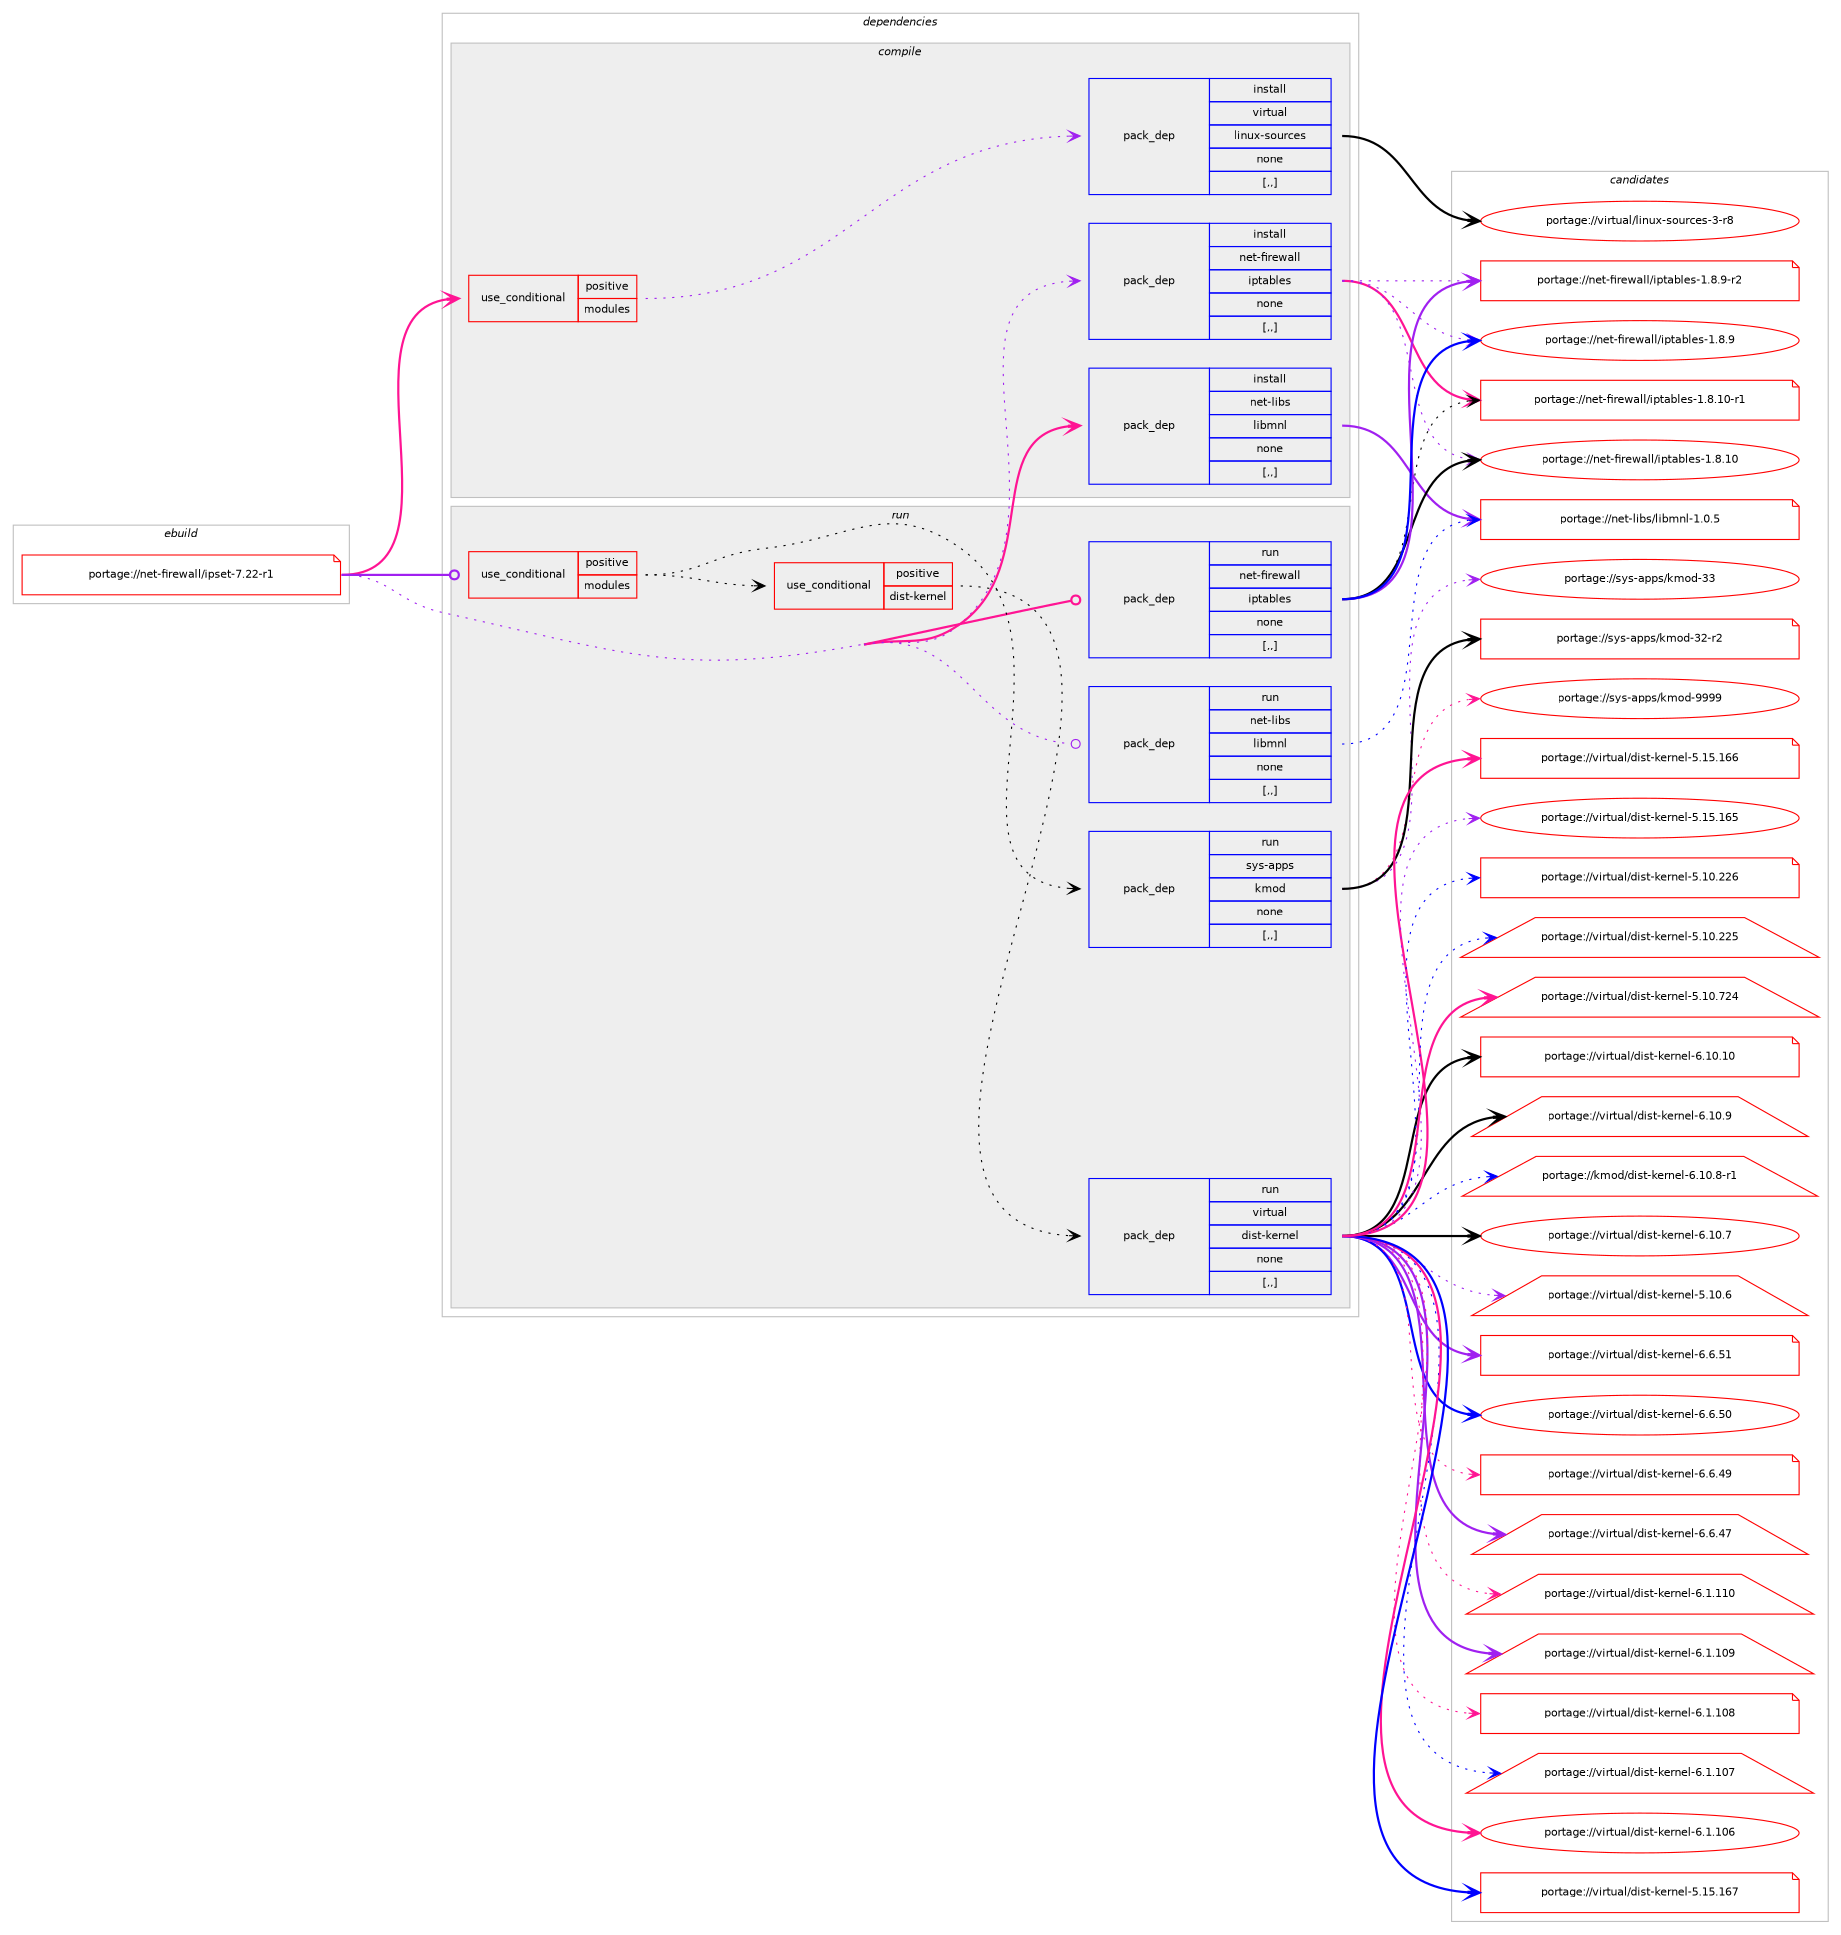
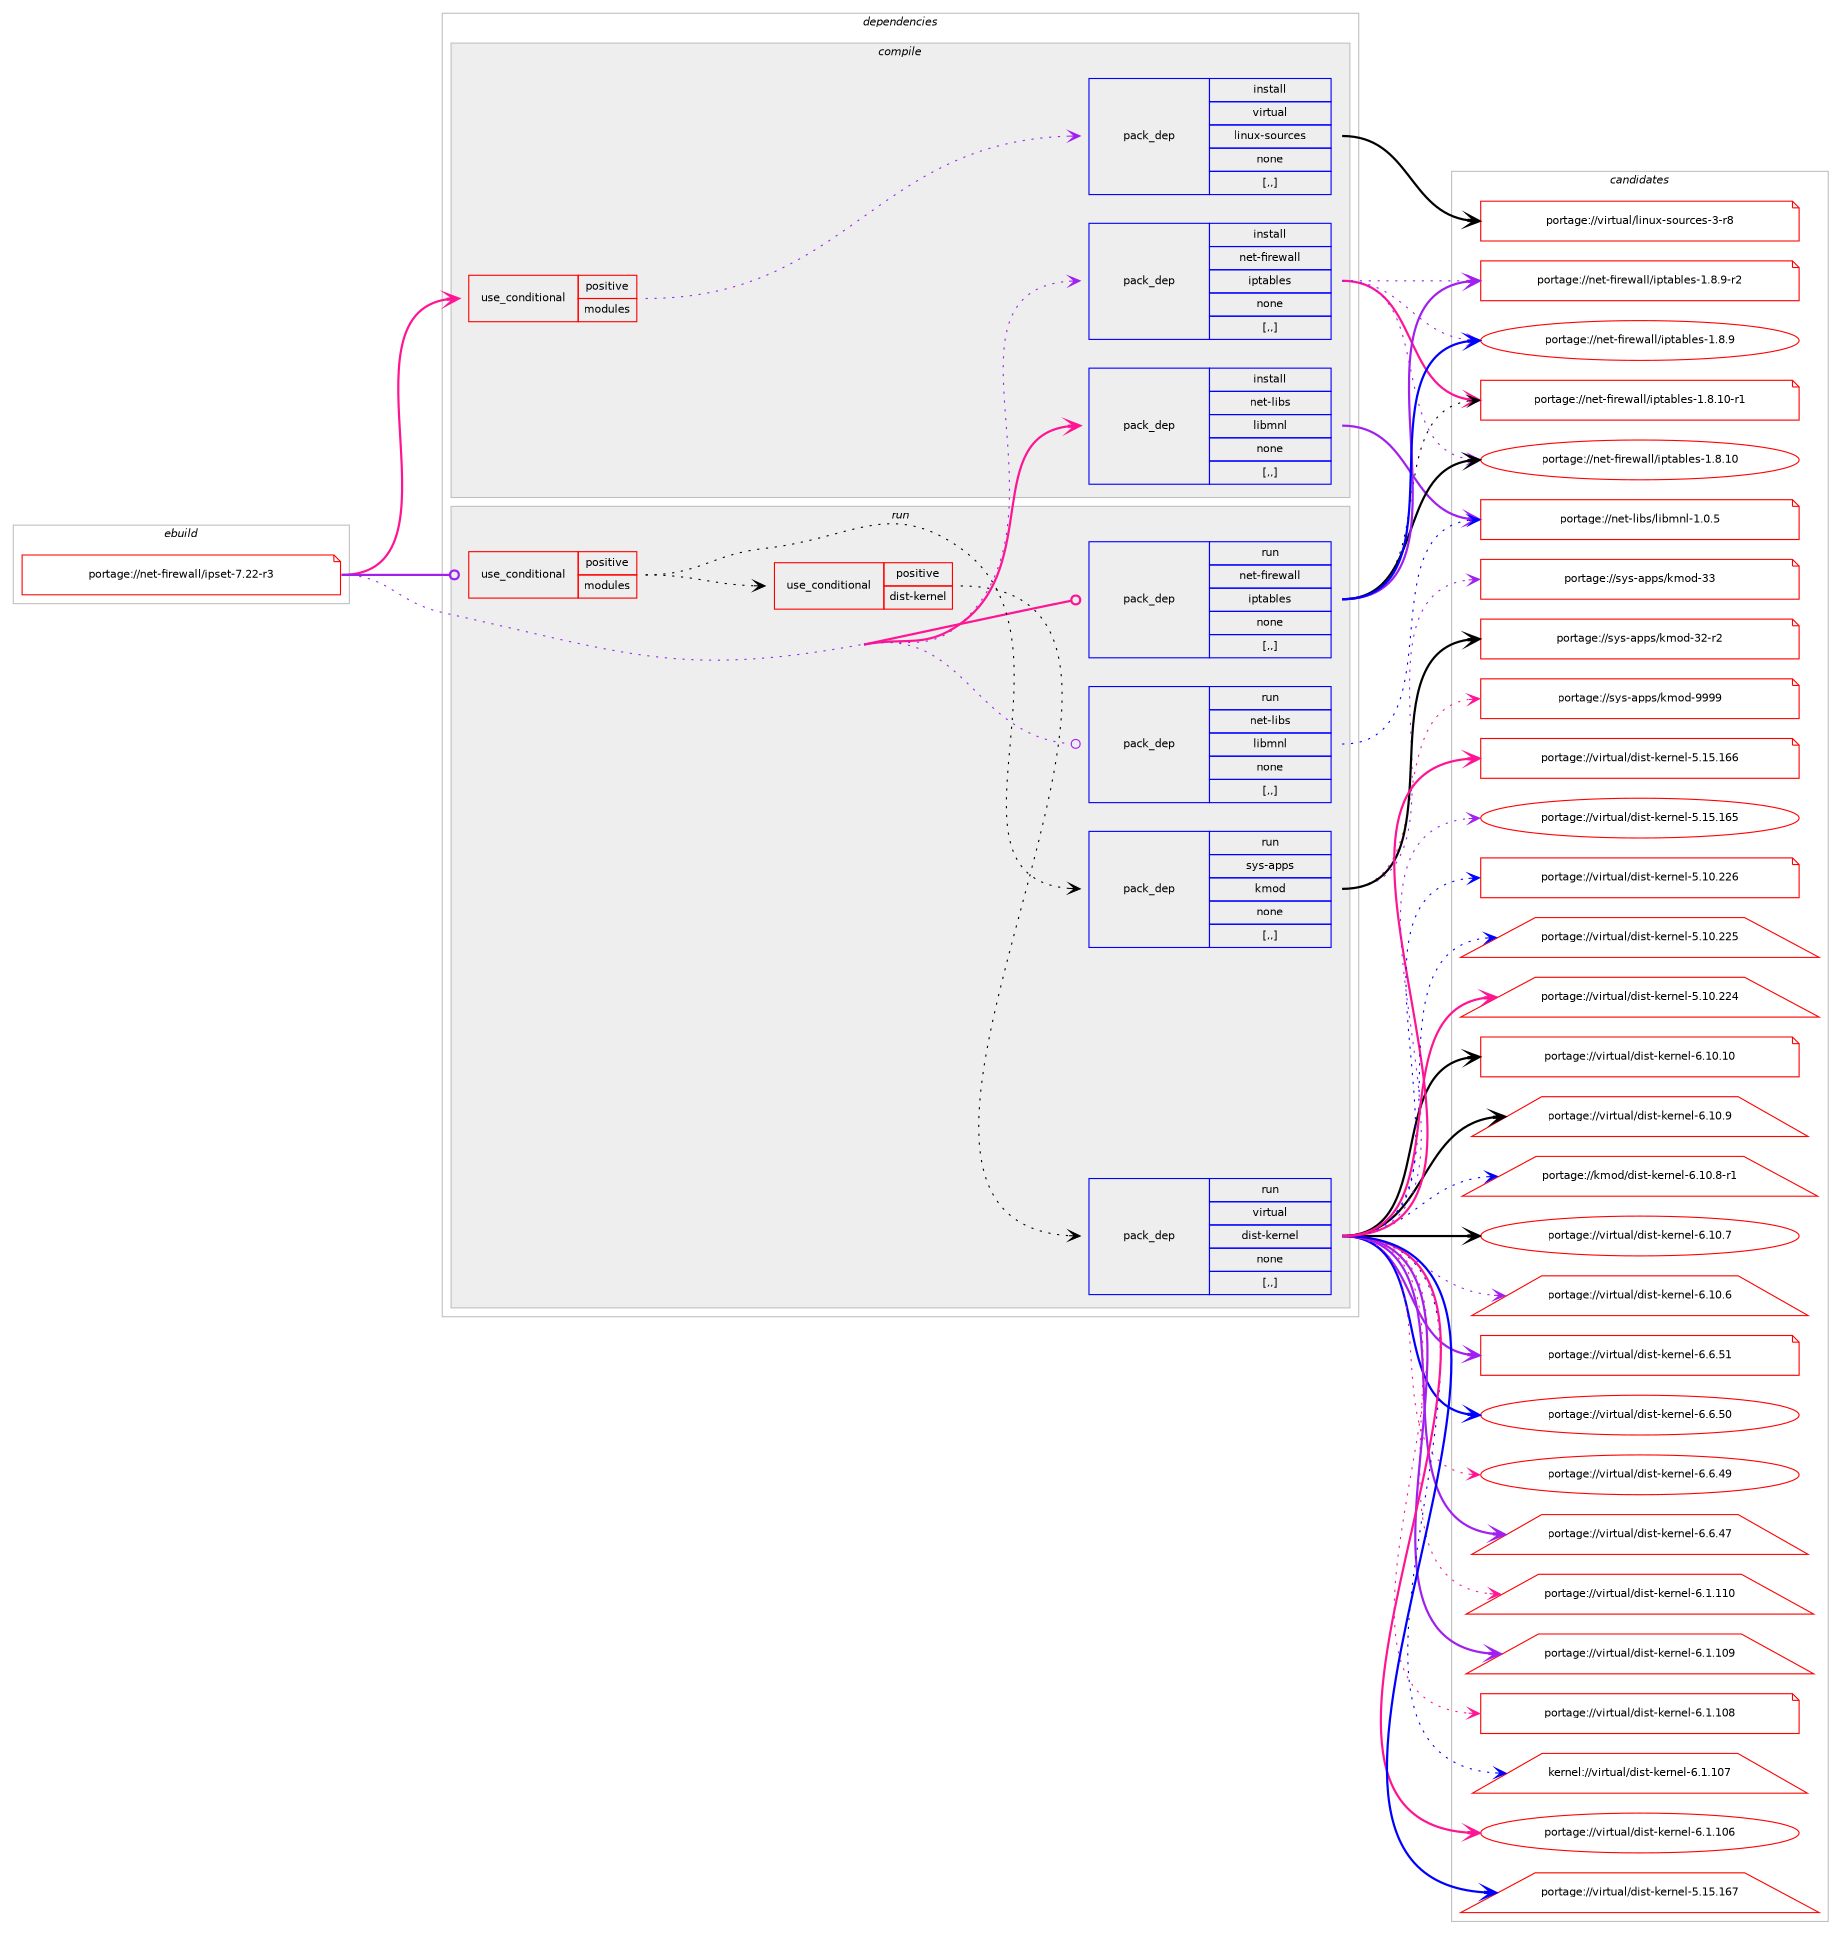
node "portage://virtual/linux-sources-3-r8": shape ellipse -> note
node "portage://net-firewall/ipset-7.22-r1": label "portage://net-firewall/ipset-7.22-r1" -> "portage://net-firewall/ipset-7.22-r3"
node "portage://sys-apps/kmod-33": shape ellipse -> note
node "portage://sys-apps/kmod-9999": shape ellipse -> note
node "portage://virtual/dist-kernel-5.10.724": label "portage://virtual/dist-kernel-5.10.724" -> "portage://virtual/dist-kernel-5.10.224"
node "portage://virtual/dist-kernel-5.10.6": label "portage://virtual/dist-kernel-5.10.6" -> "portage://virtual/dist-kernel-6.10.6"
node "portage://virtual/dist-kernel-6.6.49": shape note -> ellipse
node "portage://virtual/dist-kernel-6.1.107": label "portage://virtual/dist-kernel-6.1.107" -> "kernel://virtual/dist-kernel-6.1.107"
node "portage://virtual/dist-kernel-5.15.167": shape note -> trapezium
